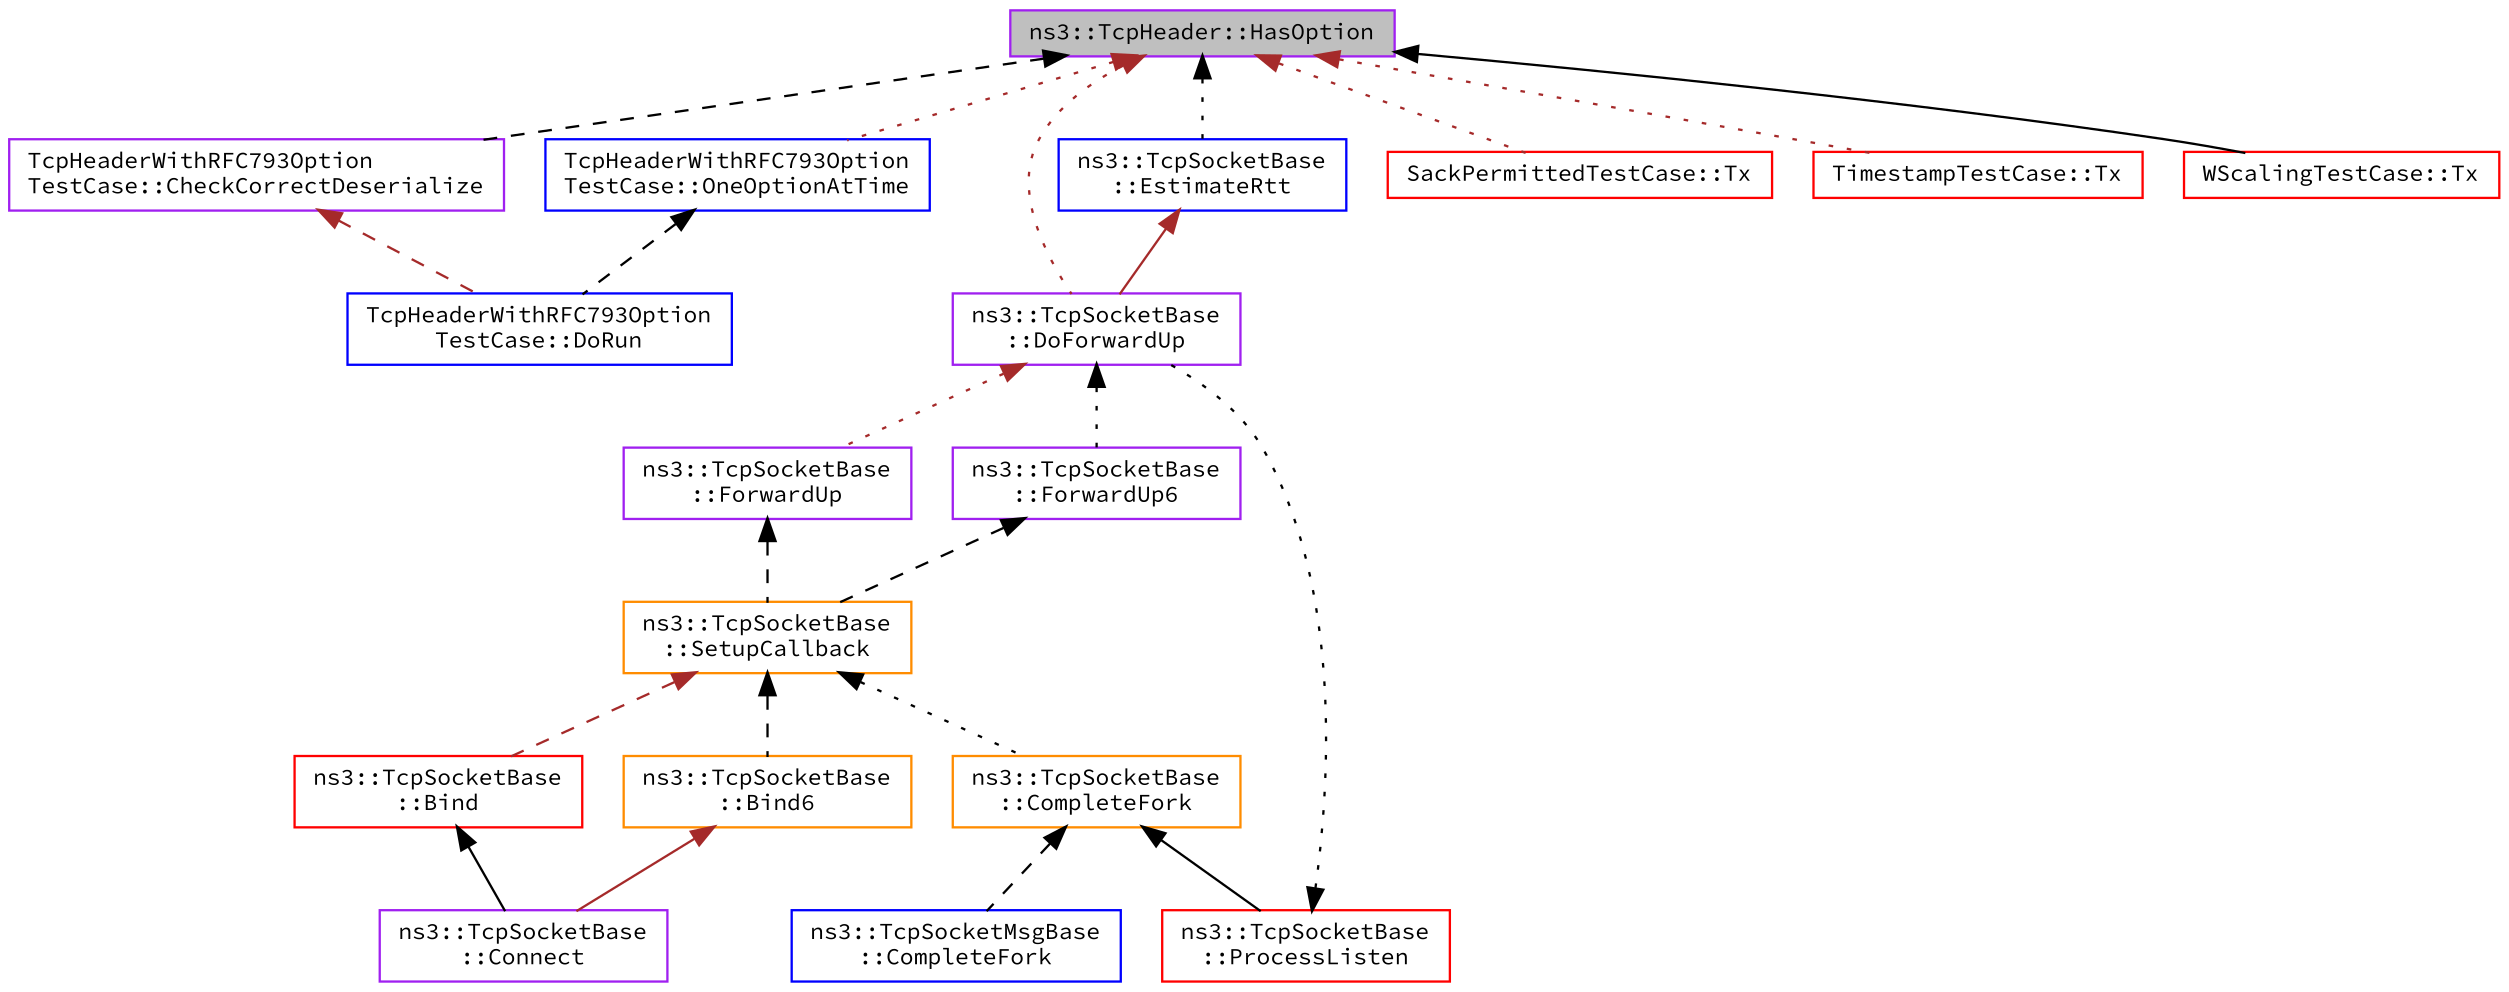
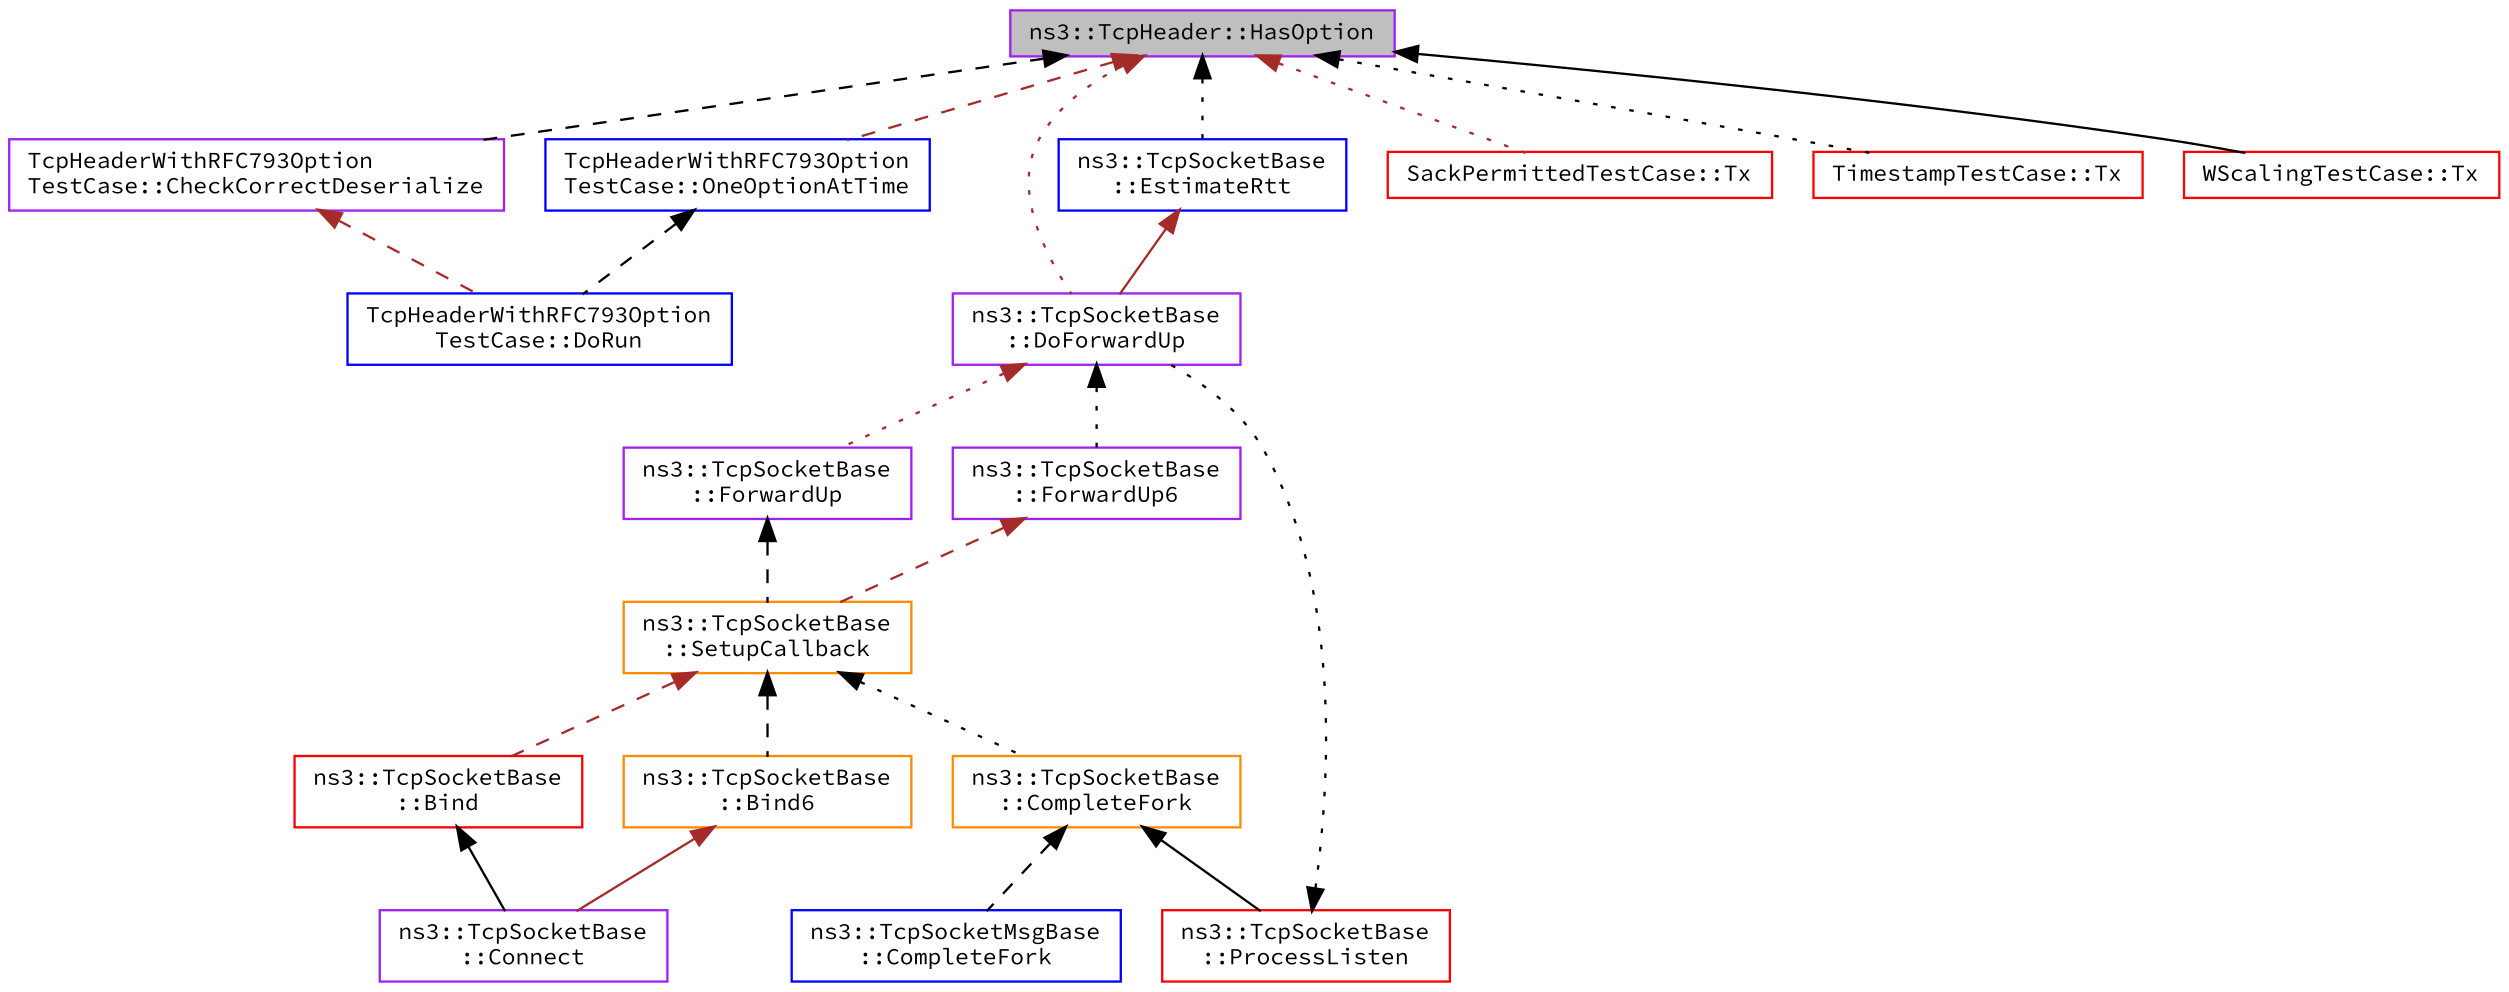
edge "TcpHeaderWithRFC793Option TestCase::OneOptionAtTime" -> "ns3::TcpHeader::HasOption": style dotted -> dashed
edge "TimestampTestCase::Tx" -> "ns3::TcpHeader::HasOption": color brown -> black
edge "ns3::TcpSocketBase ::SetupCallback" -> "ns3::TcpSocketBase ::ForwardUp6": color black -> brown
